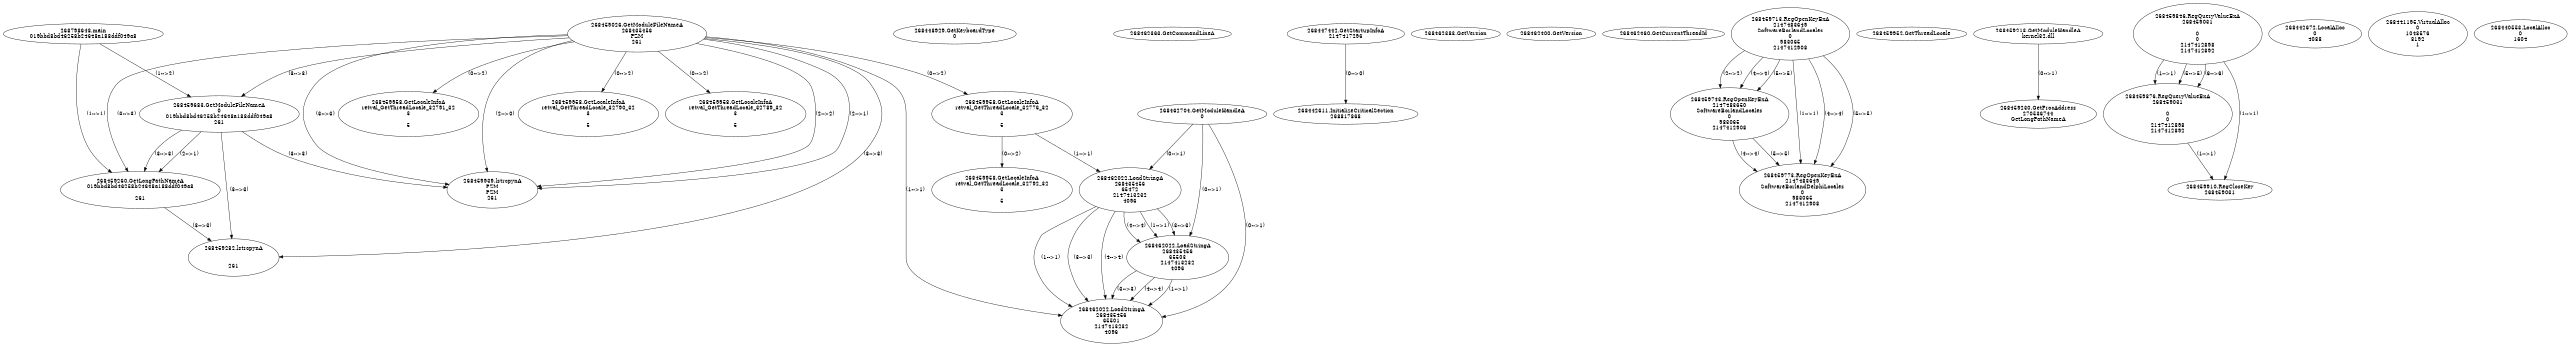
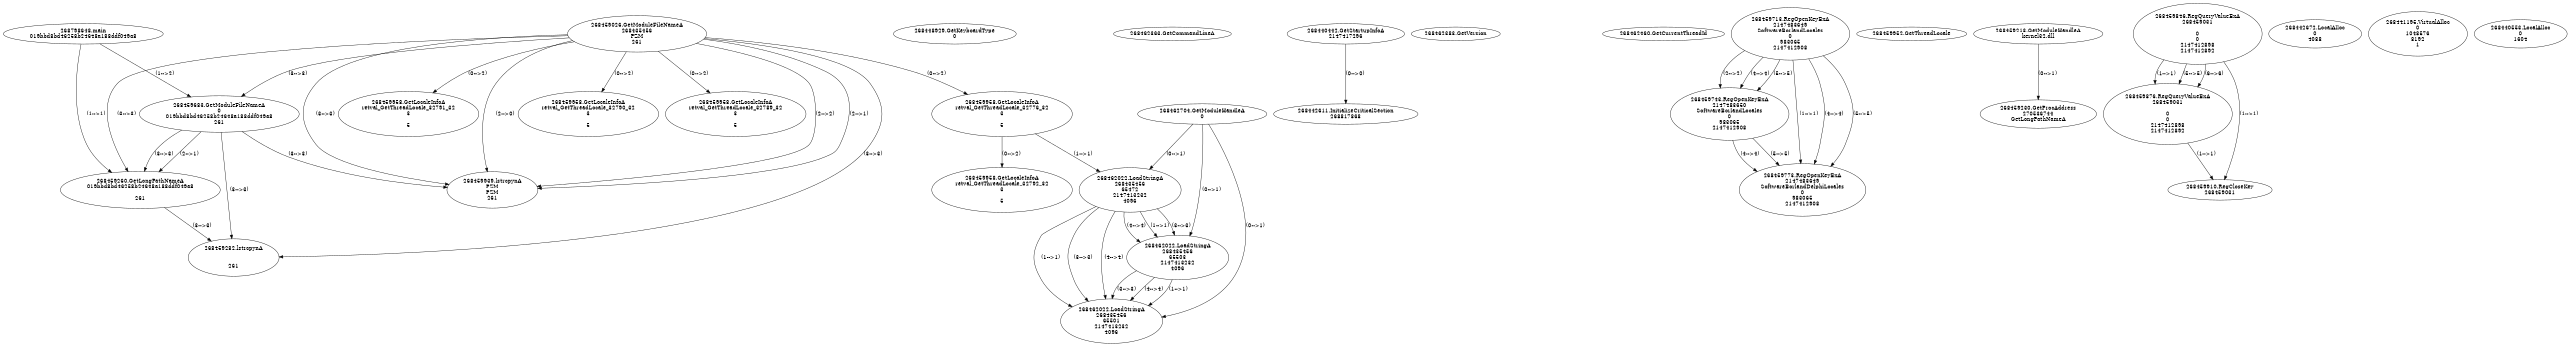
node "268447442.GetStartupInfoA 2147417296": label "268447442.GetStartupInfoA 2147417296" -> "268440442.GetStartupInfoA 2147417296"
node "268462400.GetVersion": removed
edge "268459026.GetModuleFileNameA 268435456 PZM 261" -> "268462022.LoadStringA 268435456 65501 2147413232 4096": removed, label "(1-->1)"
